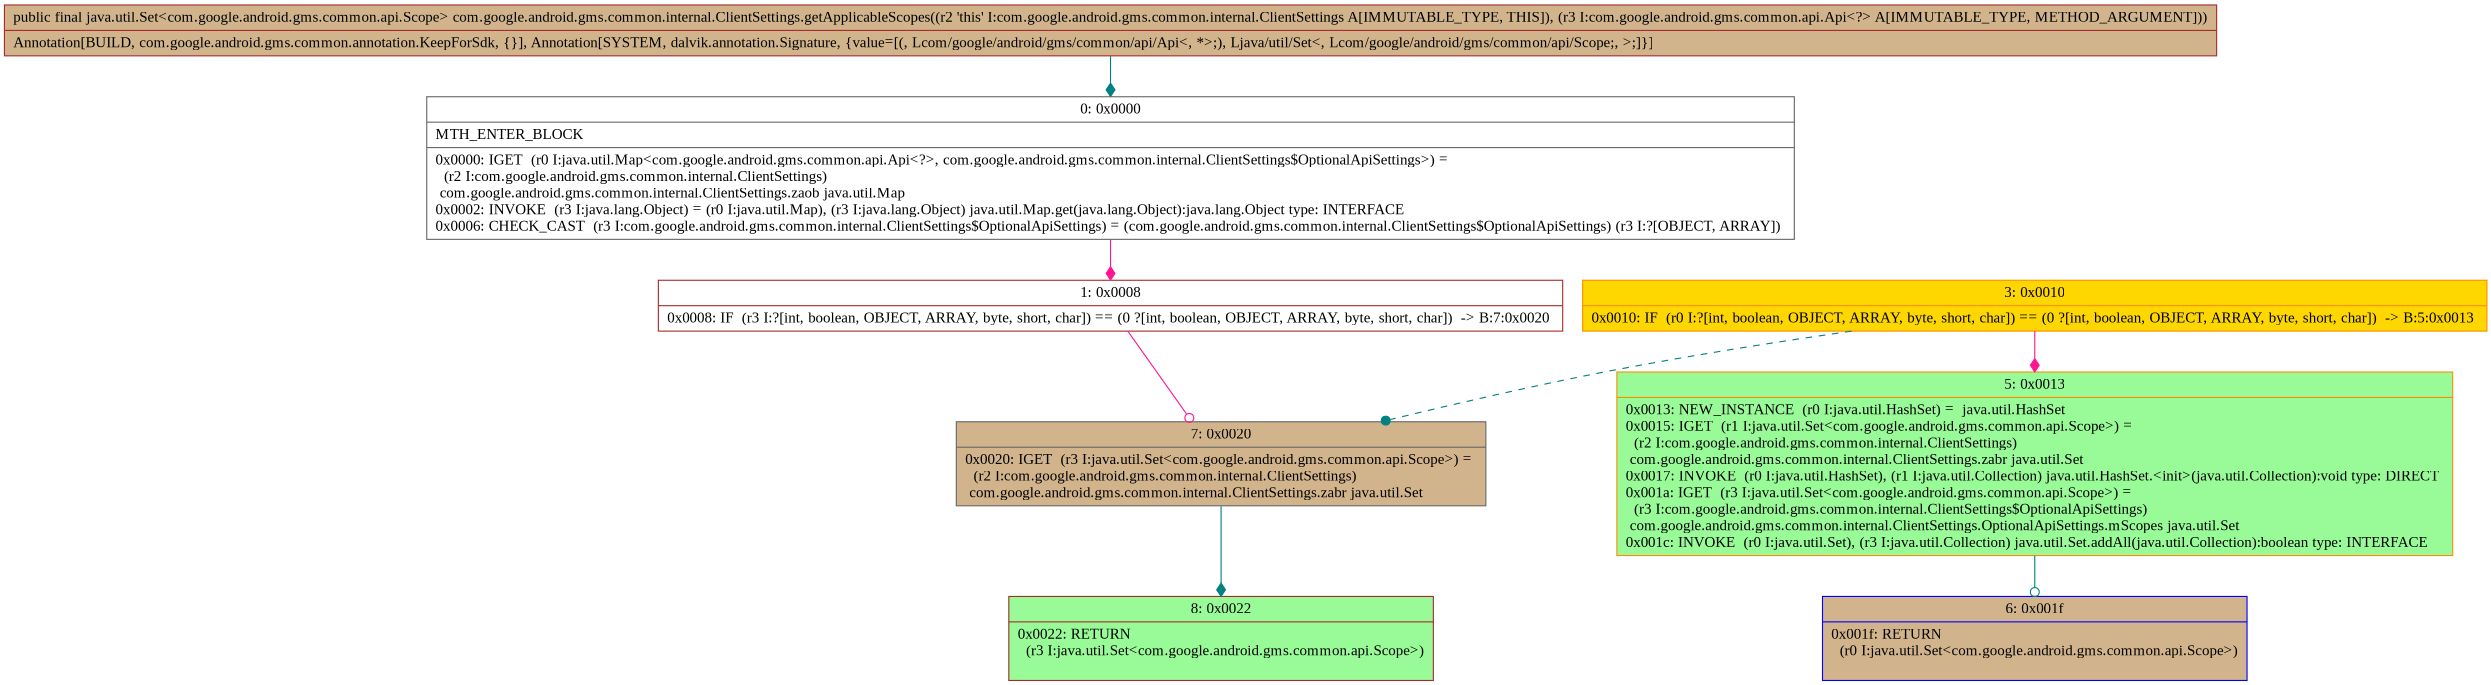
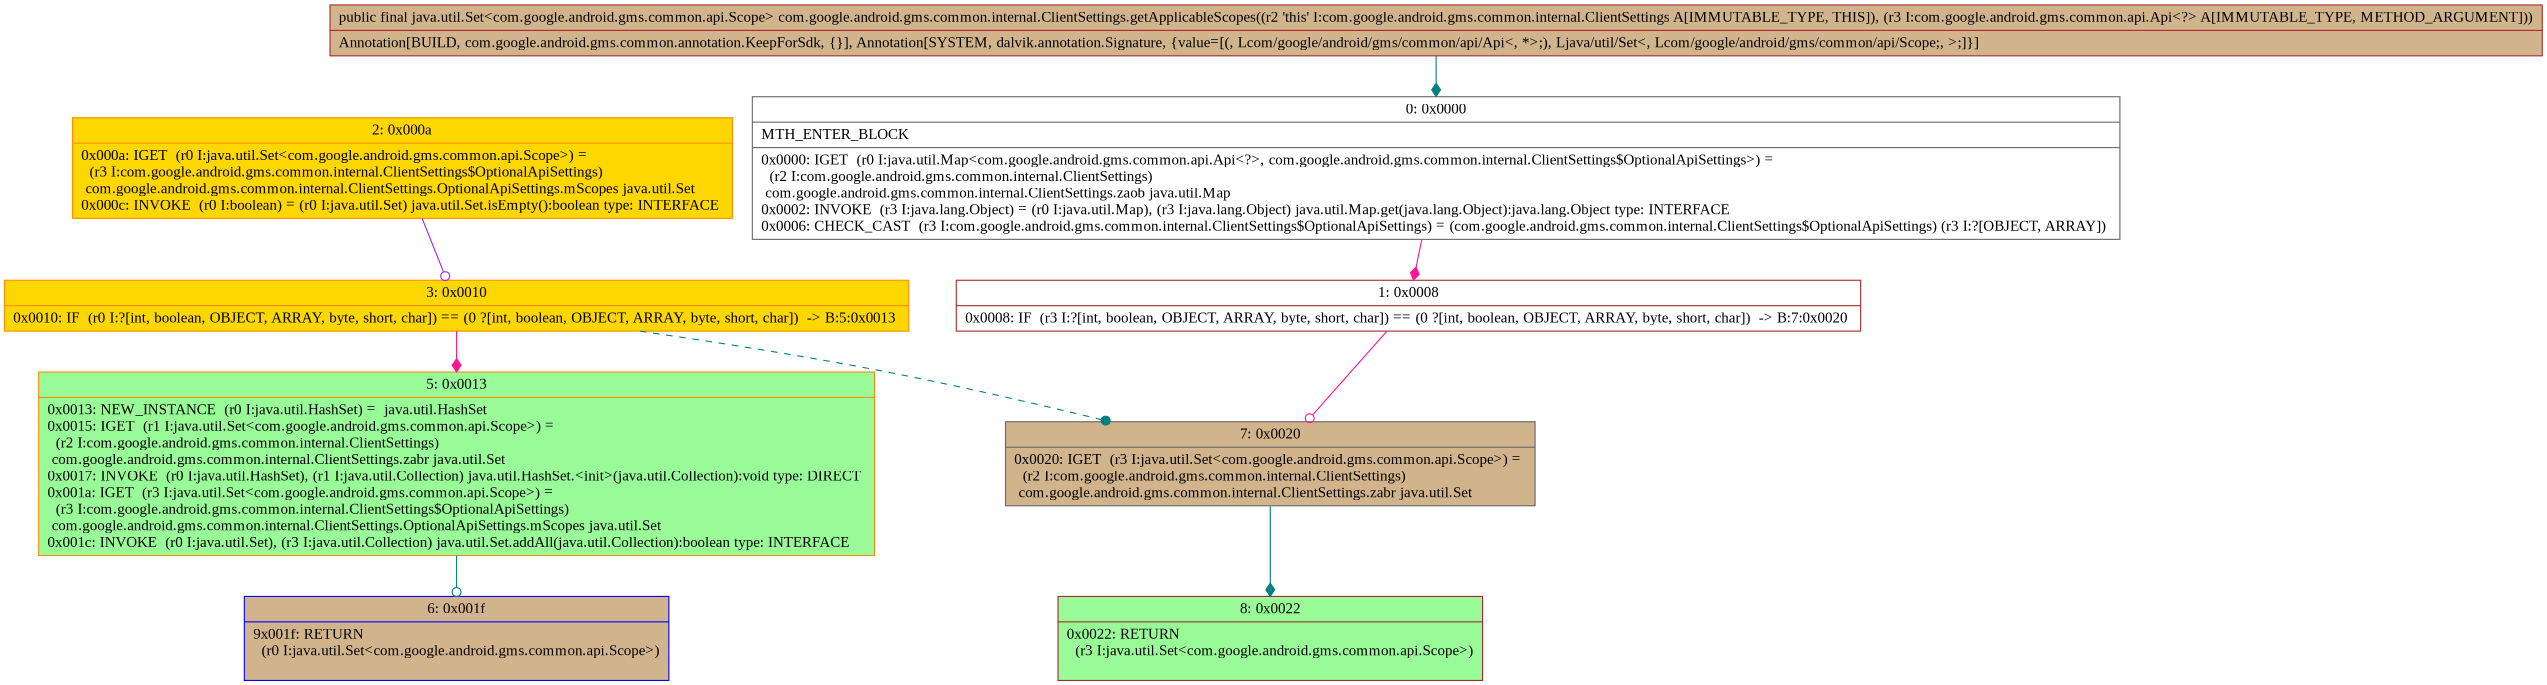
node "2: 0x000a": added
node "6: 0x001f": text "0x001f: RETURN" -> "9x001f: RETURN"
